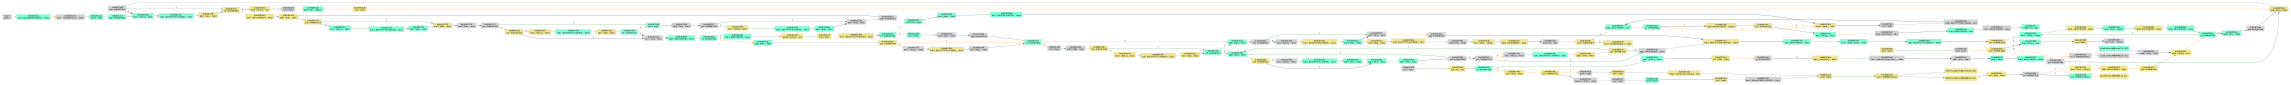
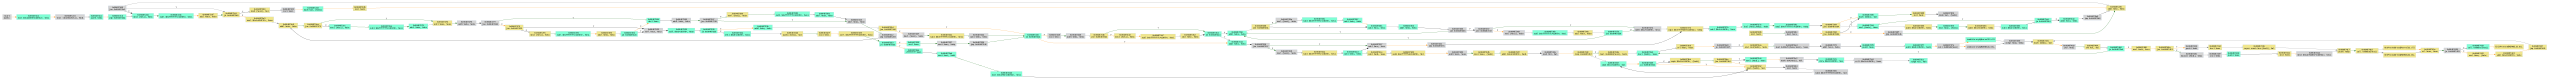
edge "0x00487401 movb (%edi), %al" -> "0x004873a1 ja 0x00487394": now "0x00487401 movb (%edi), %al" -> "0x00487403 incl %edi"
node "0x00487370 jae 0x00487356": fillcolor khaki -> aquamarine
